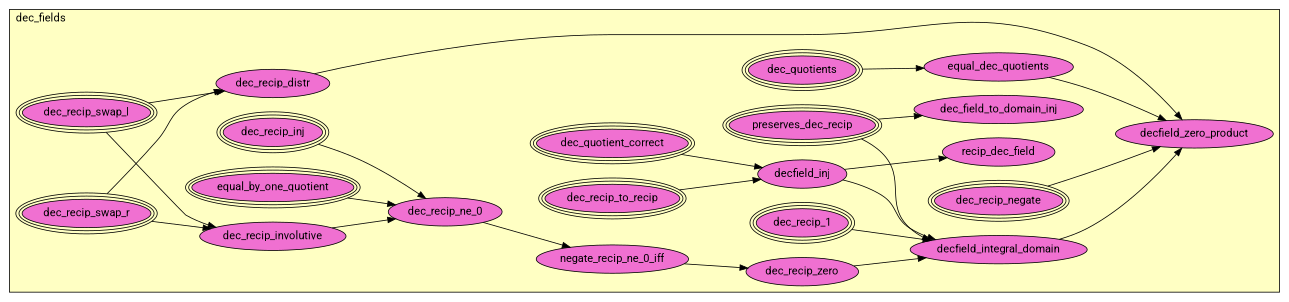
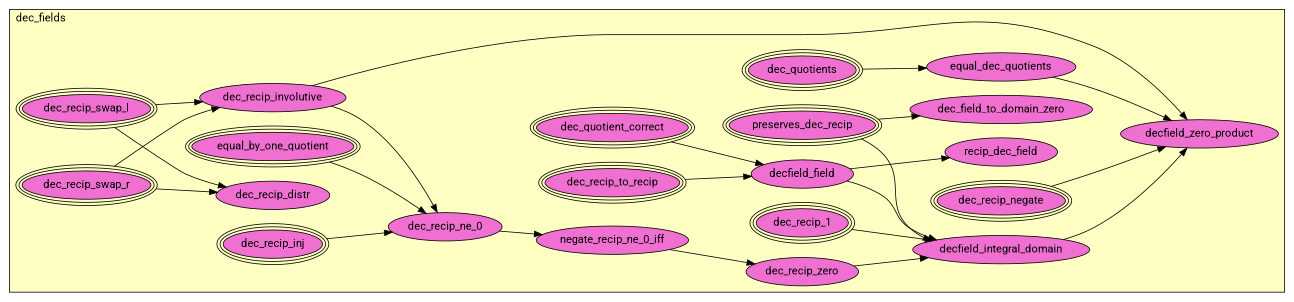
edge "dec_recip_distr" -> "decfield_zero_product": now "dec_recip_involutive" -> "decfield_zero_product"
node "dec_field_to_domain_inj": label "dec_field_to_domain_inj" -> "dec_field_to_domain_zero"
node "decfield_inj": label "decfield_inj" -> "decfield_field"
